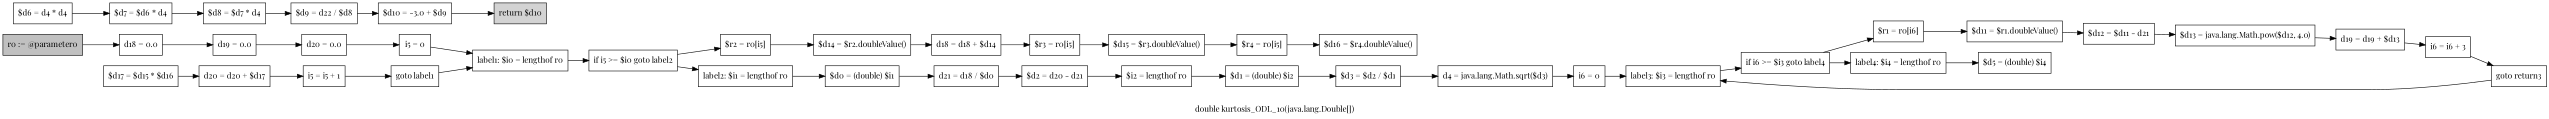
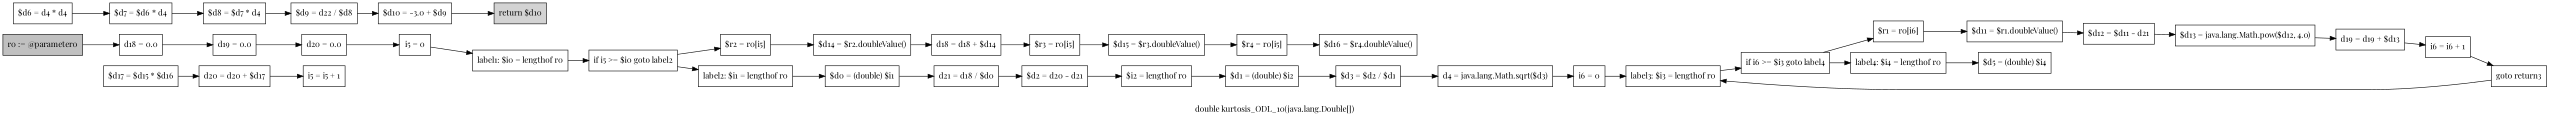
node "i6 = i6 + 3": label "i6 = i6 + 3" -> "i6 = i6 + 1"
node "goto label1": removed
